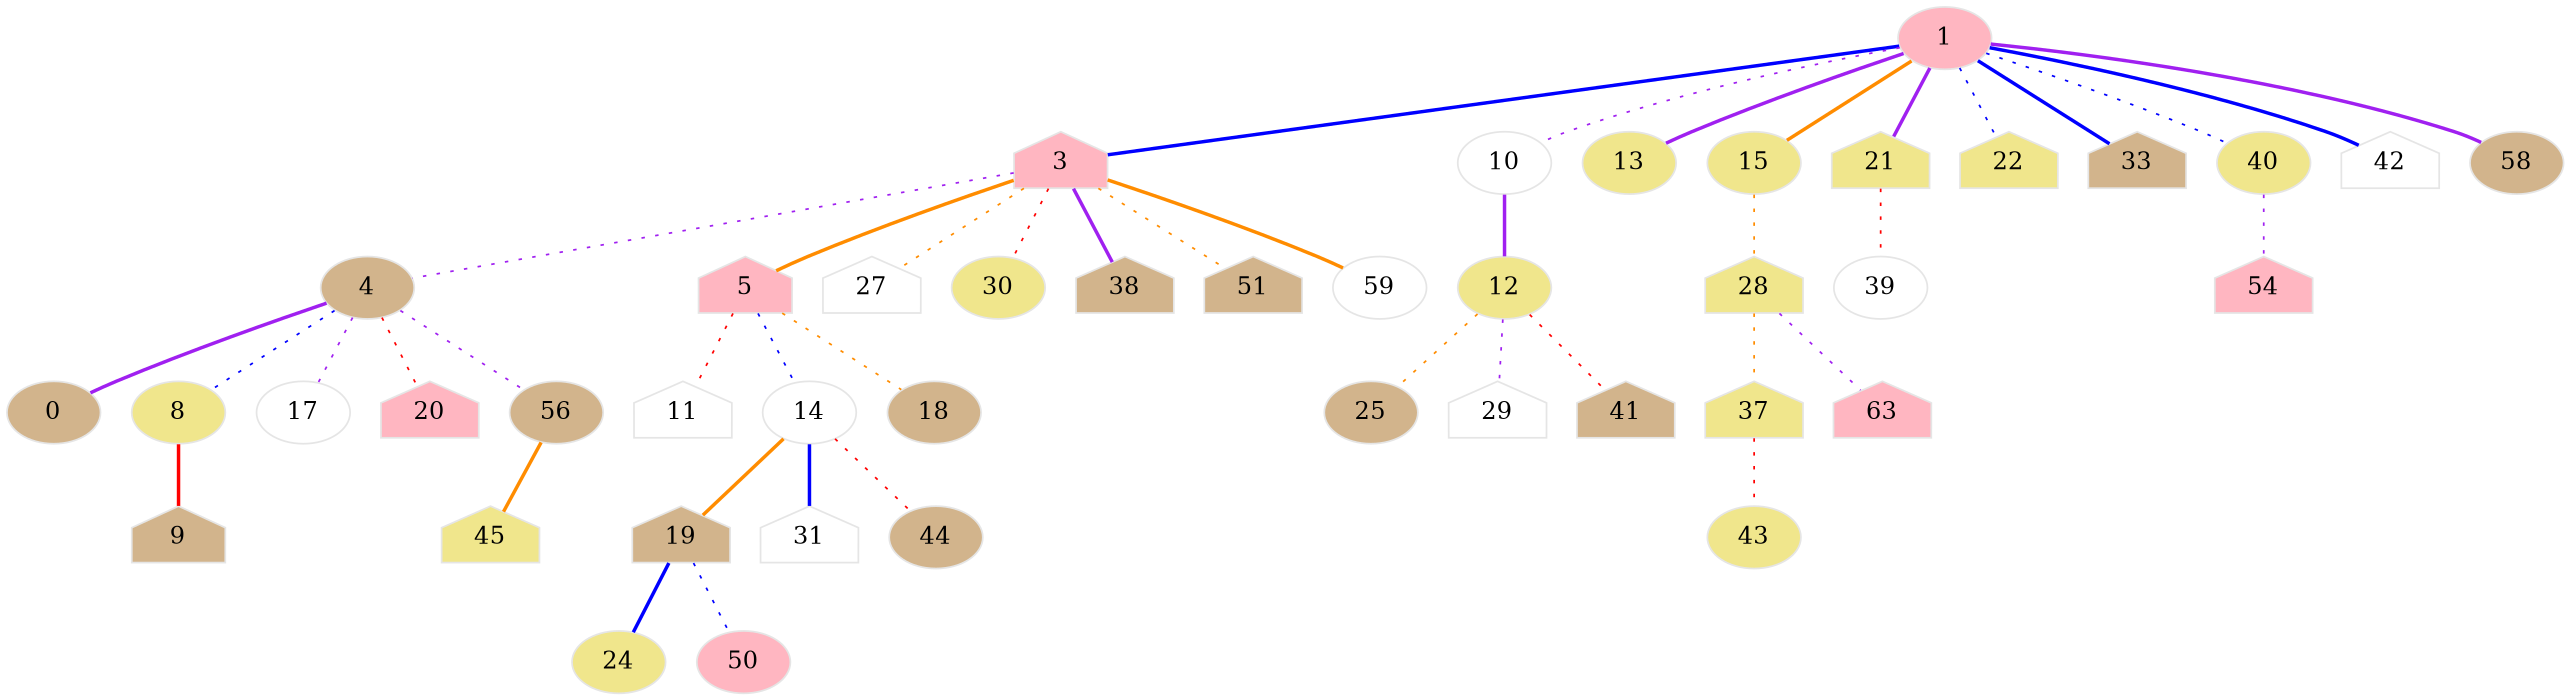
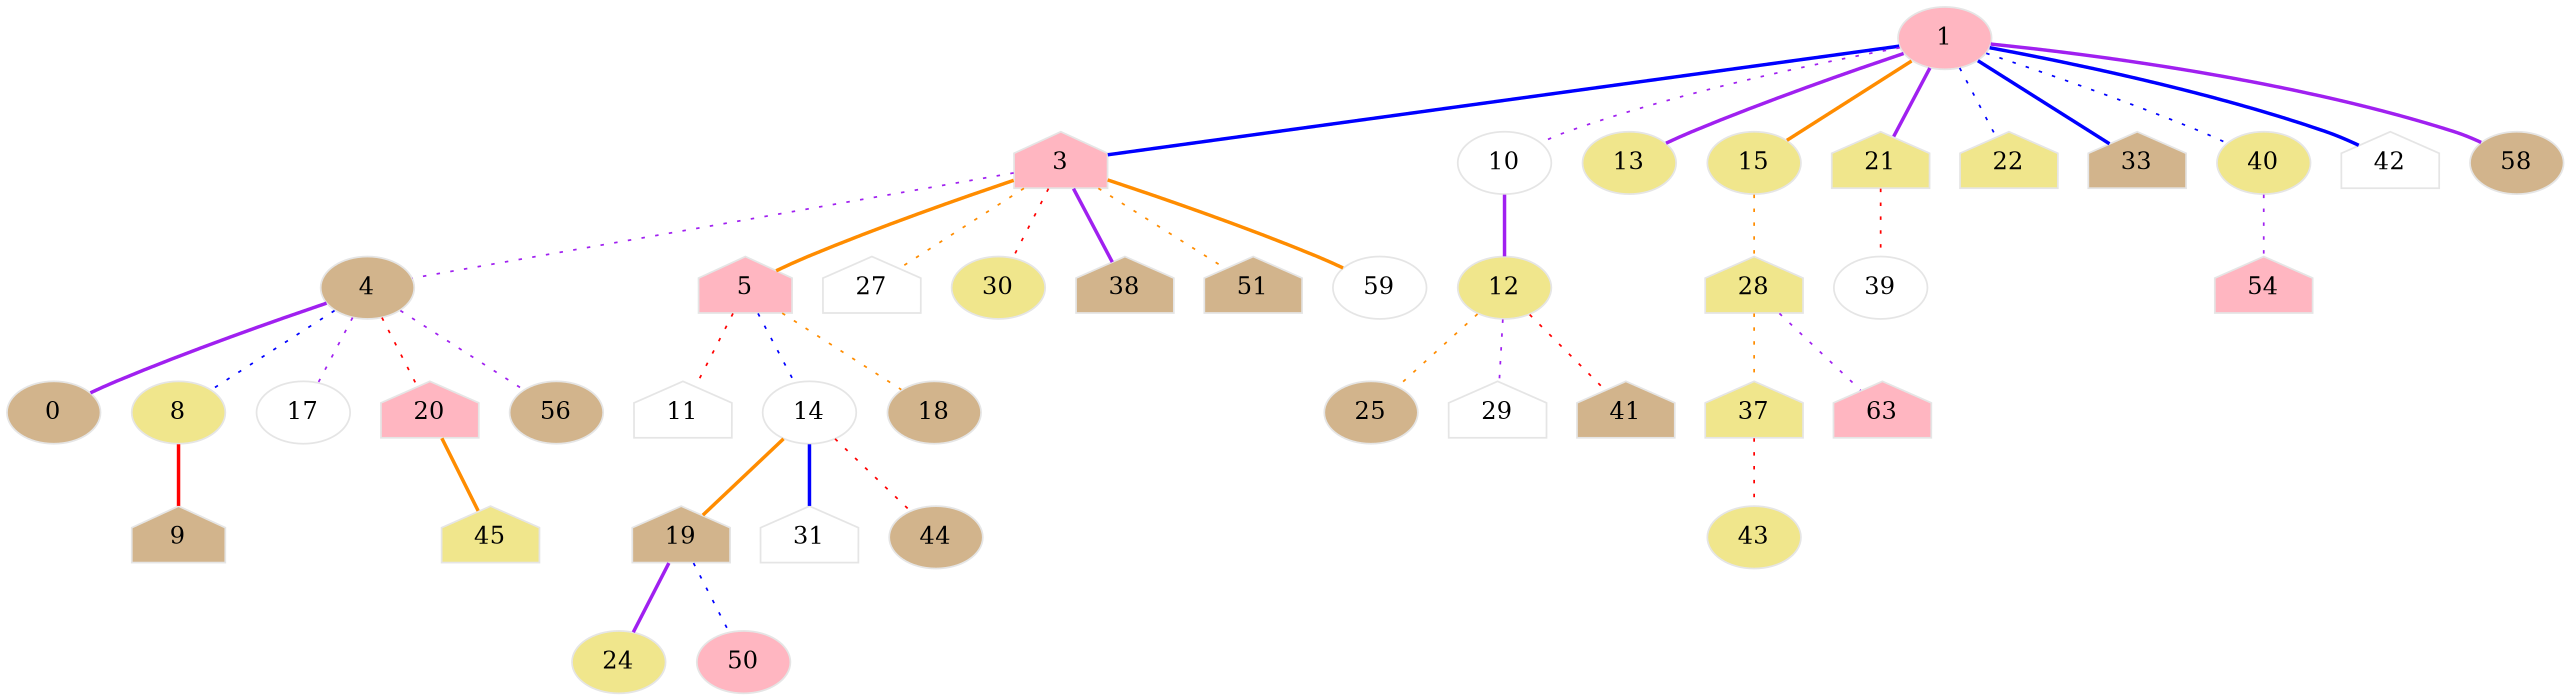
edge "56" -- "45": now "20" -- "45"
edge "19" -- "24": color blue -> purple
